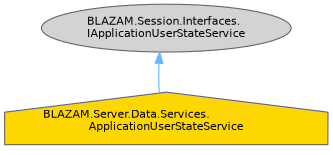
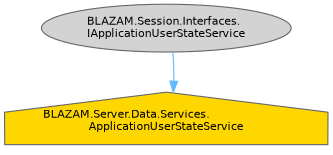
edge "BLAZAM.Server.Data.Services. ApplicationUserStateService" -> "BLAZAM.Session.Interfaces. IApplicationUserStateService": reversed
